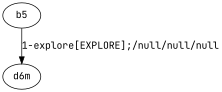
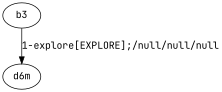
node "b5": label "b5" -> "b3"
